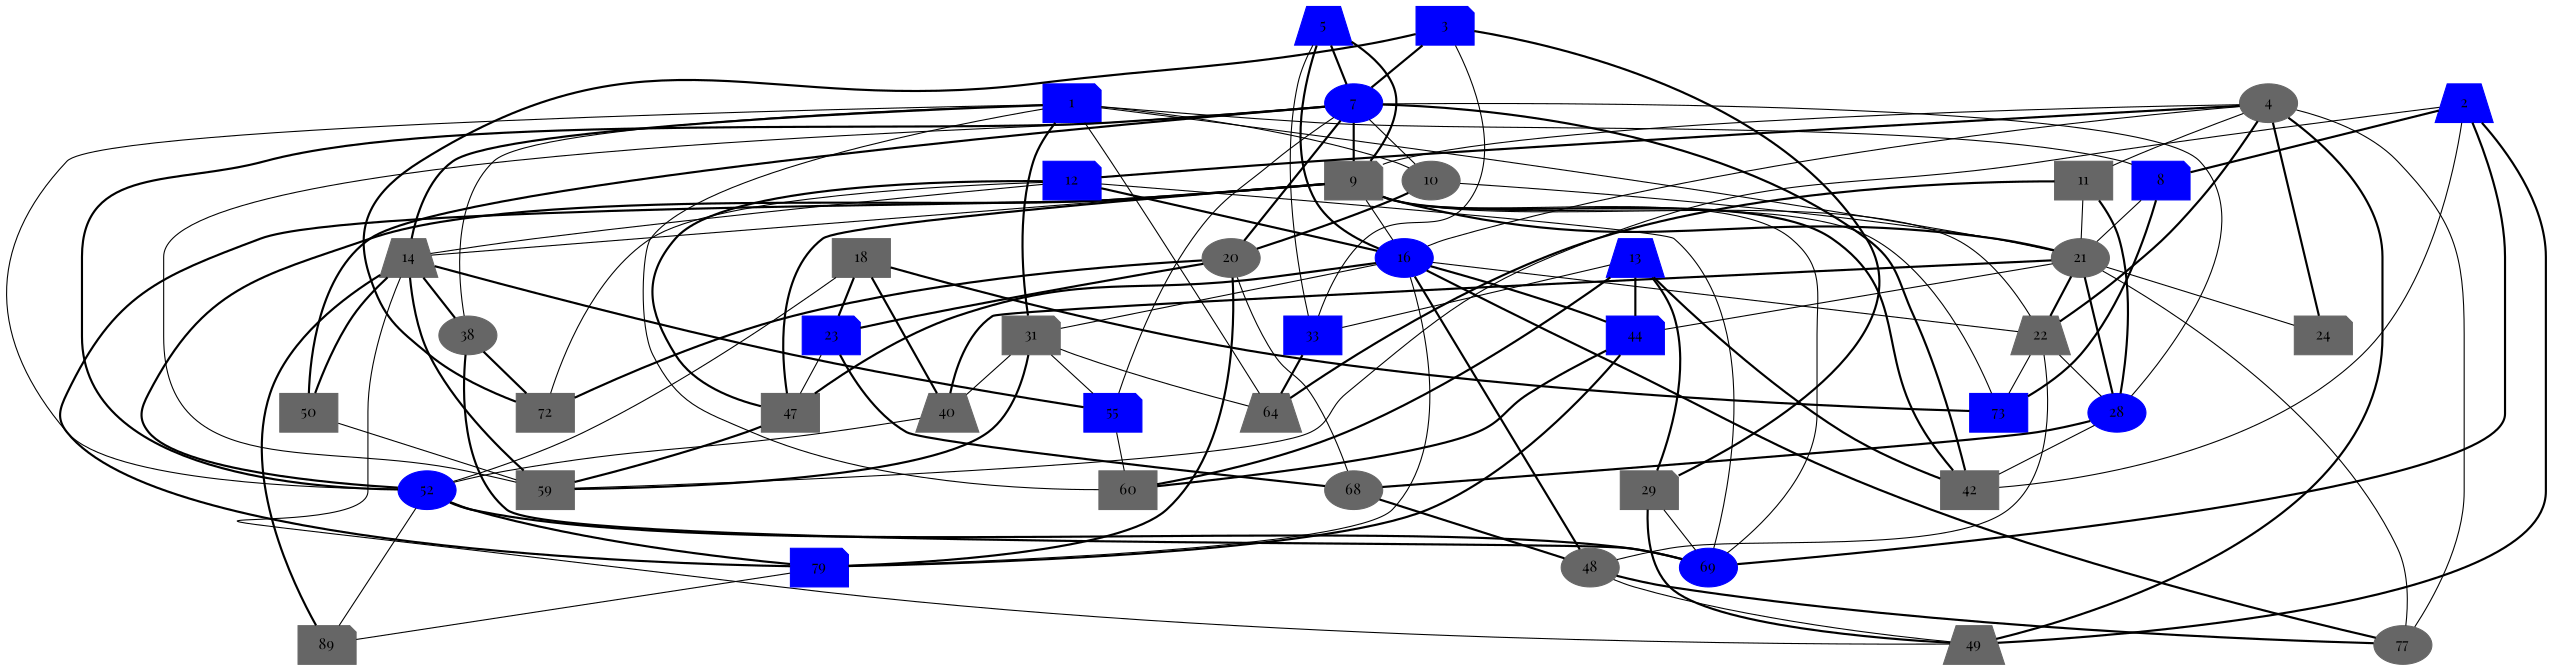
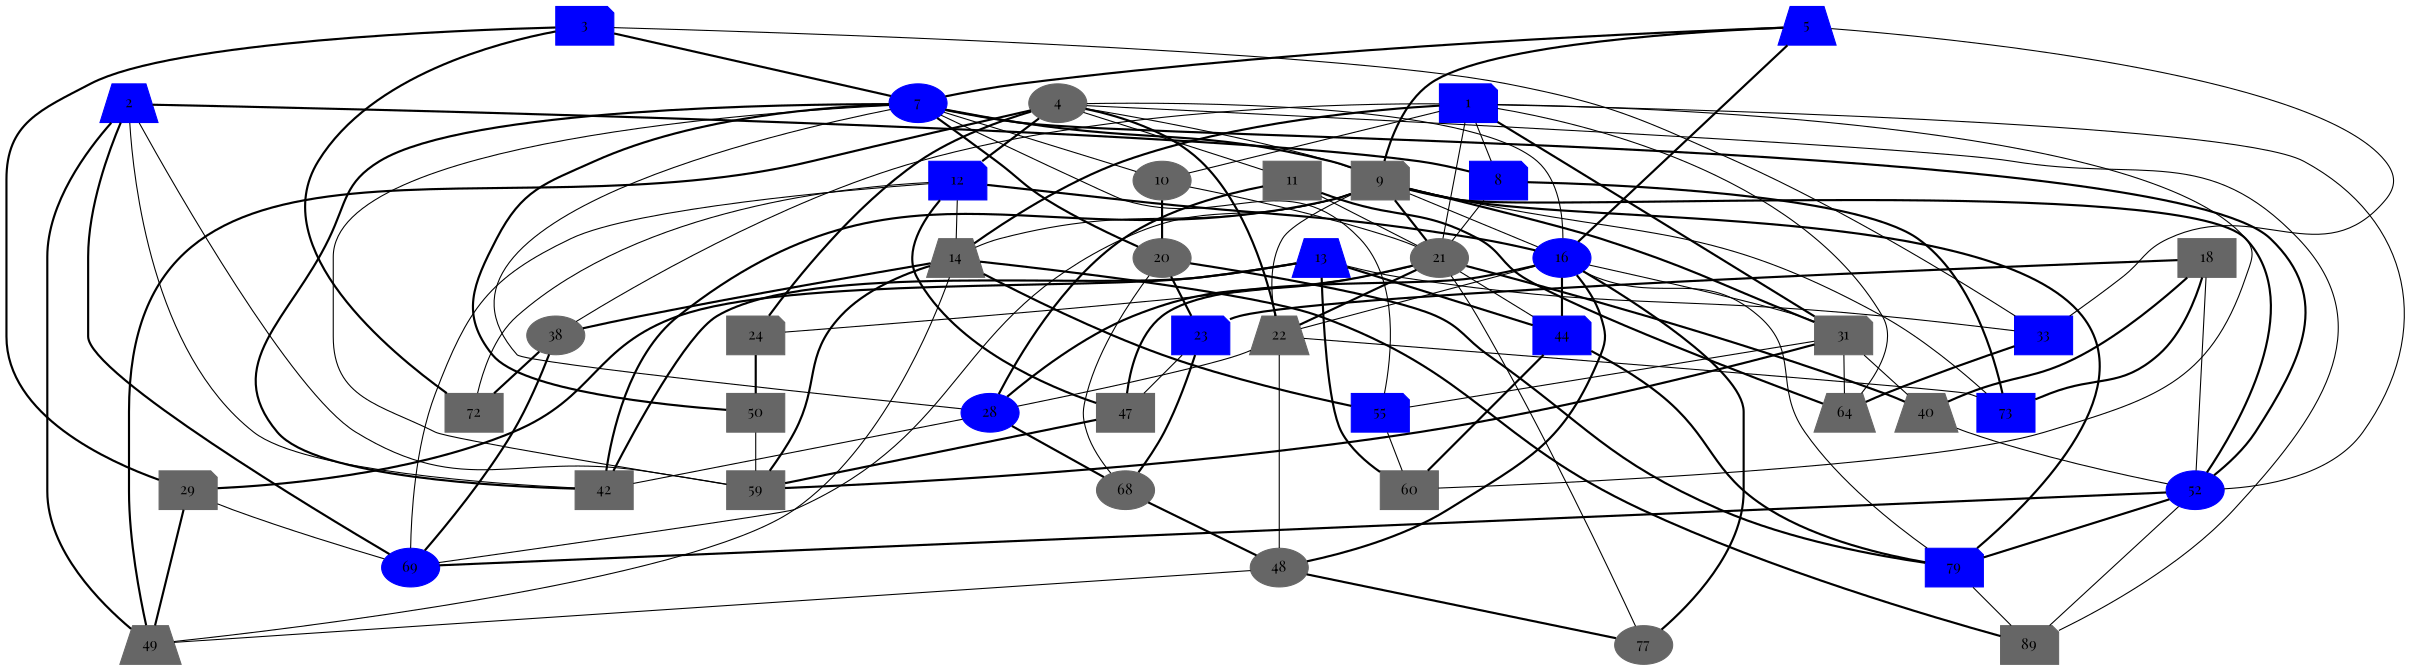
edge "9" -- "47": now "9" -- "31"
edge "20" -- "72": removed
edge "14" -- "50": now "24" -- "50"
edge "4" -- "77": now "4" -- "89"
